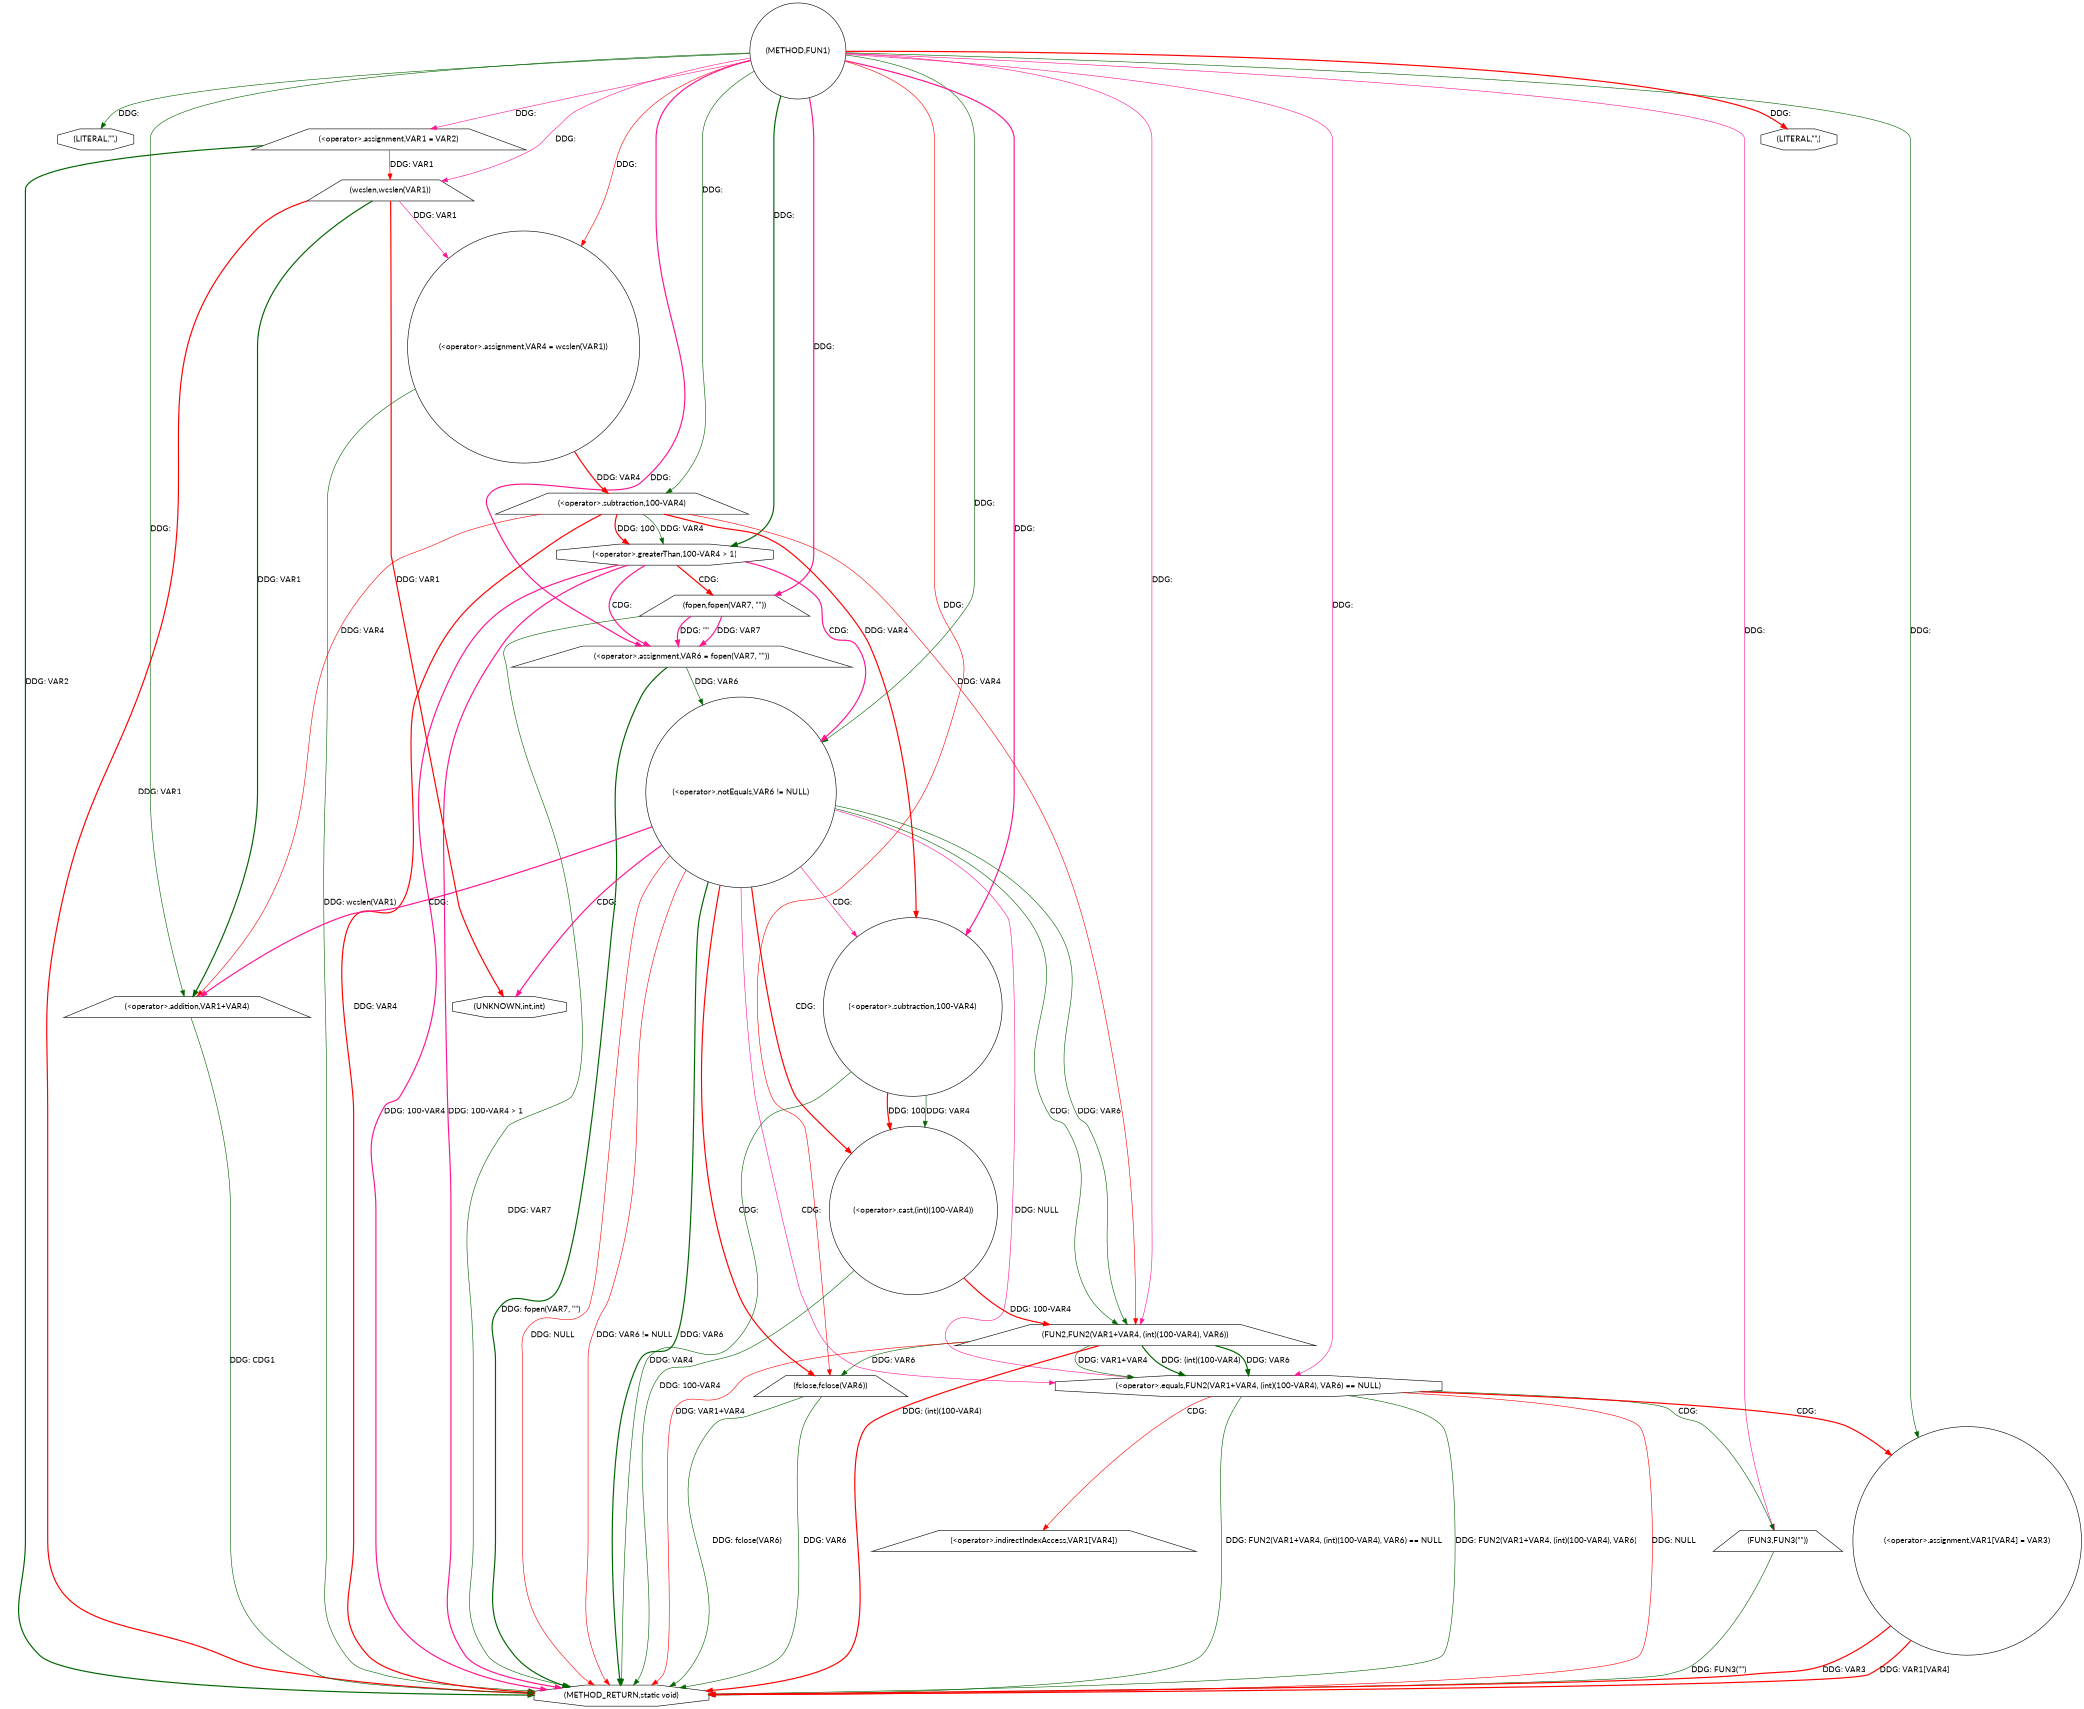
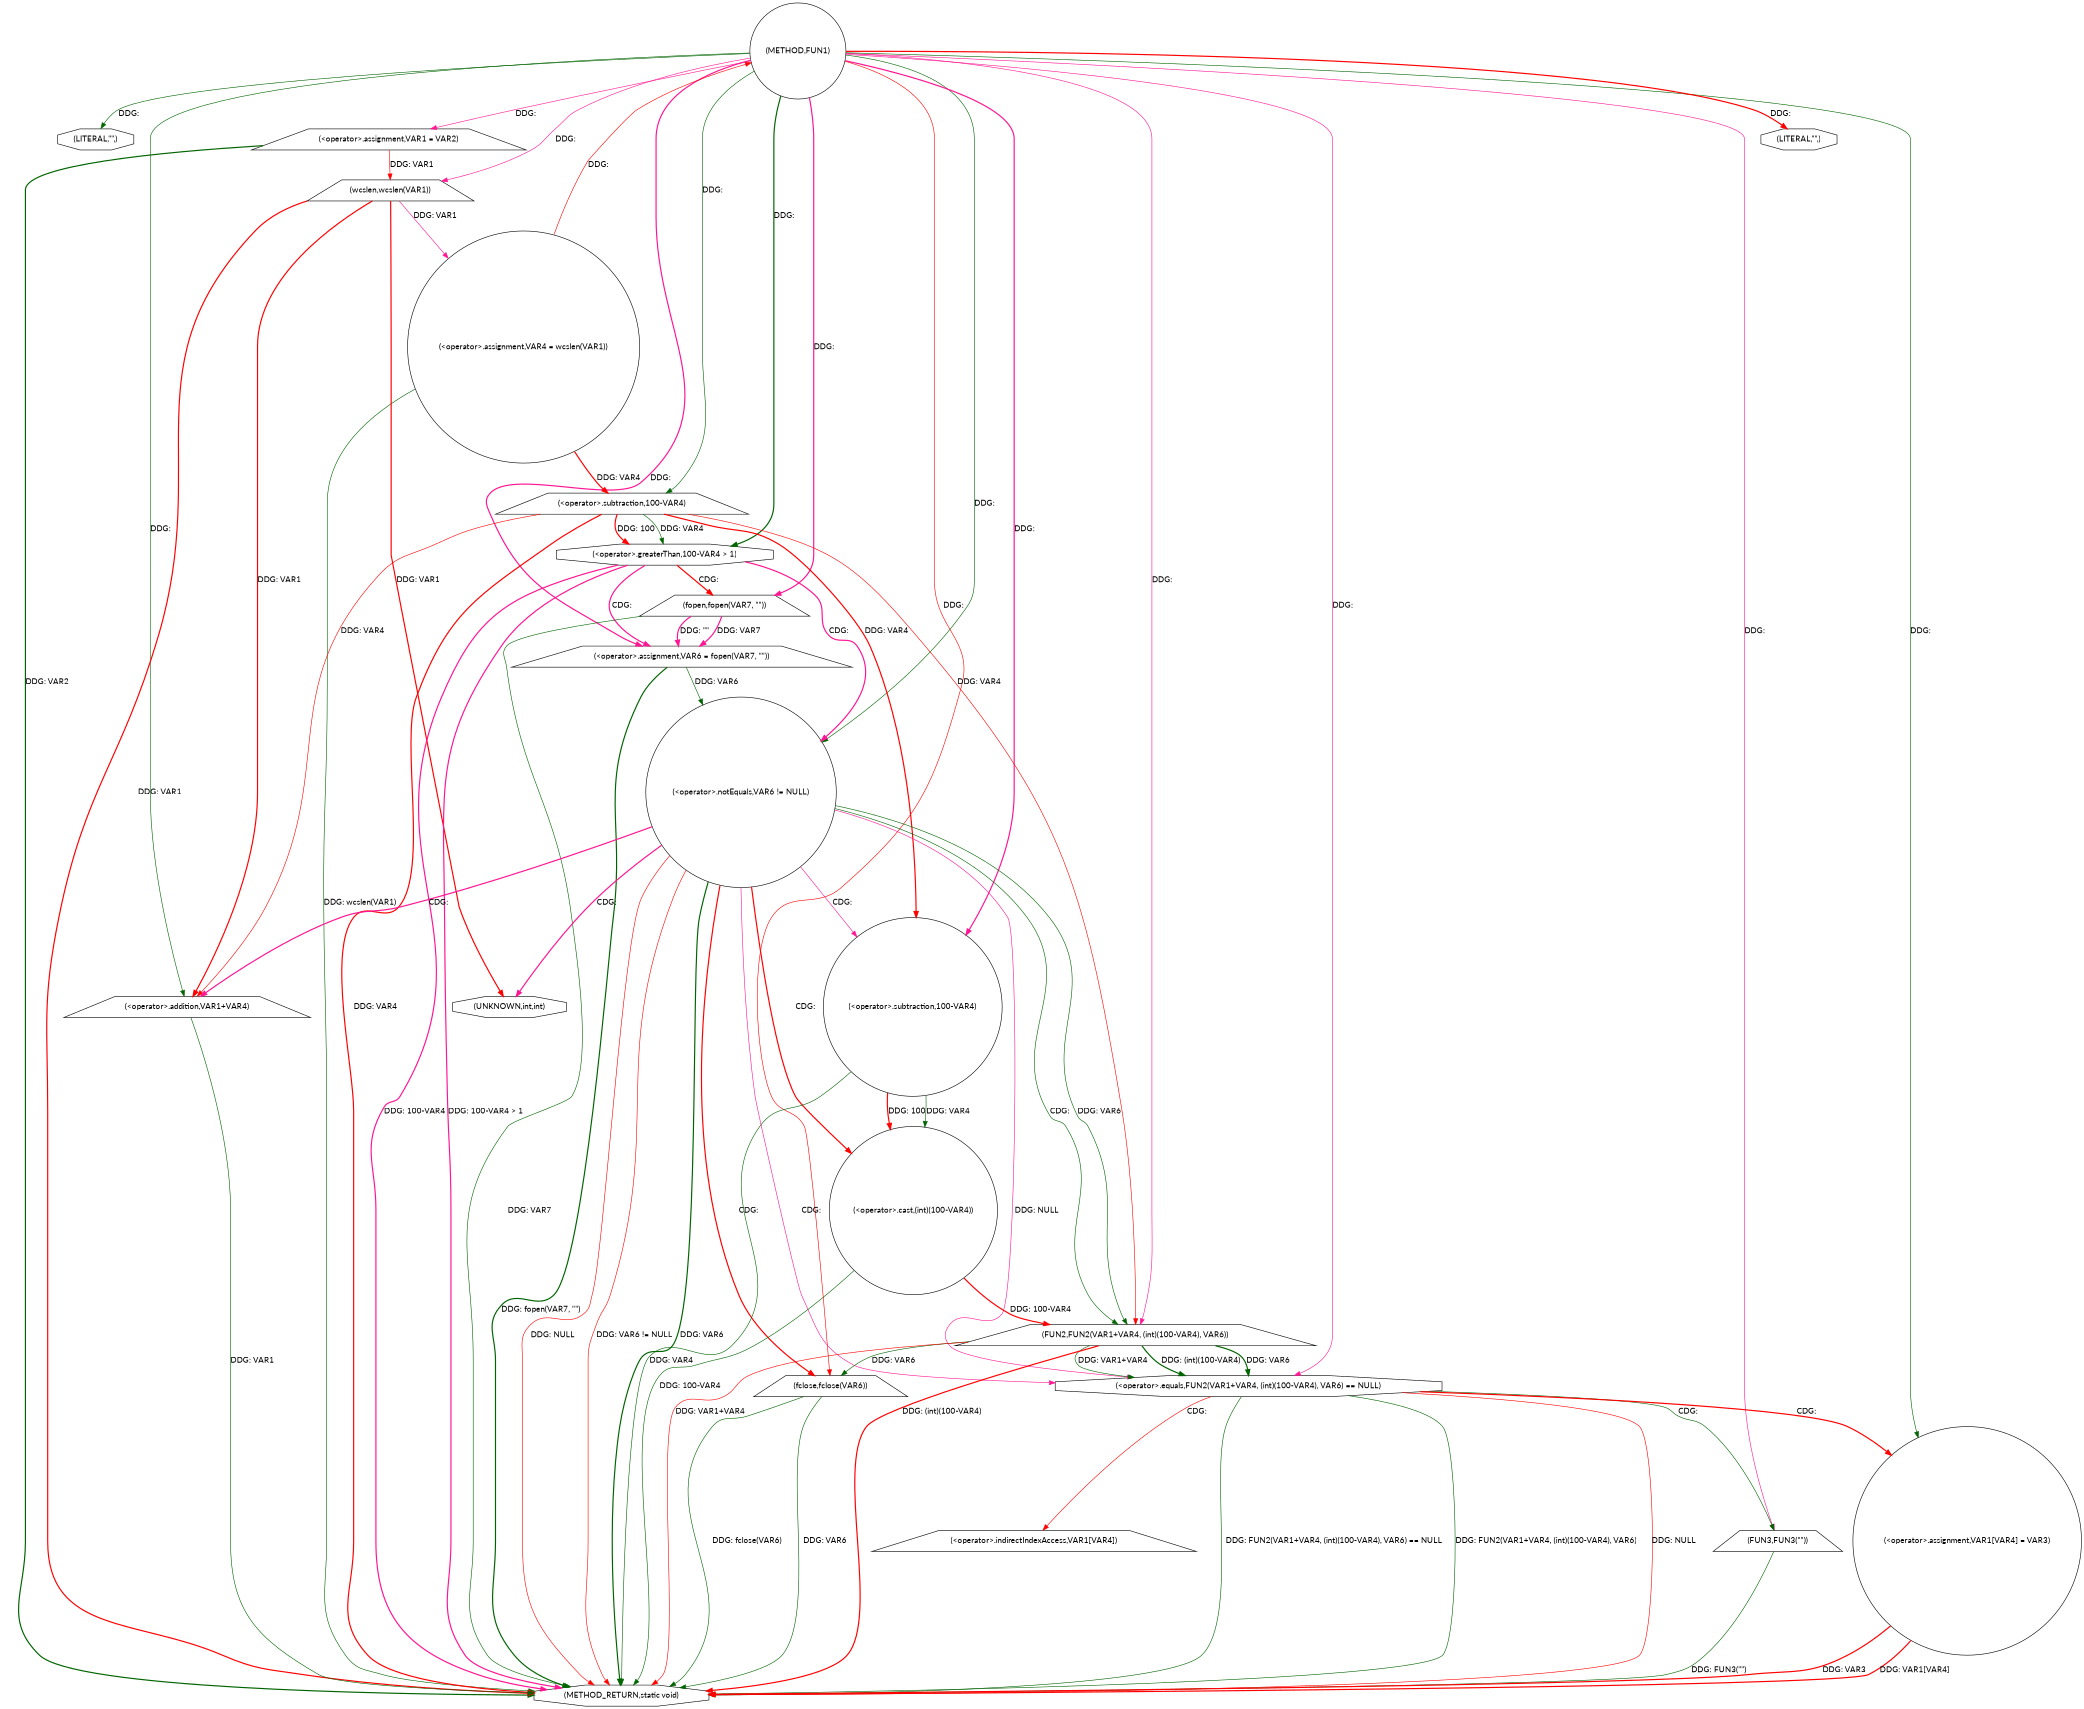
edge "(METHOD,FUN1)" -> "(<operator>.assignment,VAR4 = wcslen(VAR1))": reversed
edge "(wcslen,wcslen(VAR1))" -> "(<operator>.addition,VAR1+VAR4)": color darkgreen -> red
edge "(<operator>.addition,VAR1+VAR4)" -> "(METHOD_RETURN,static void)": label "DDG: CDG1" -> "DDG: VAR1"
